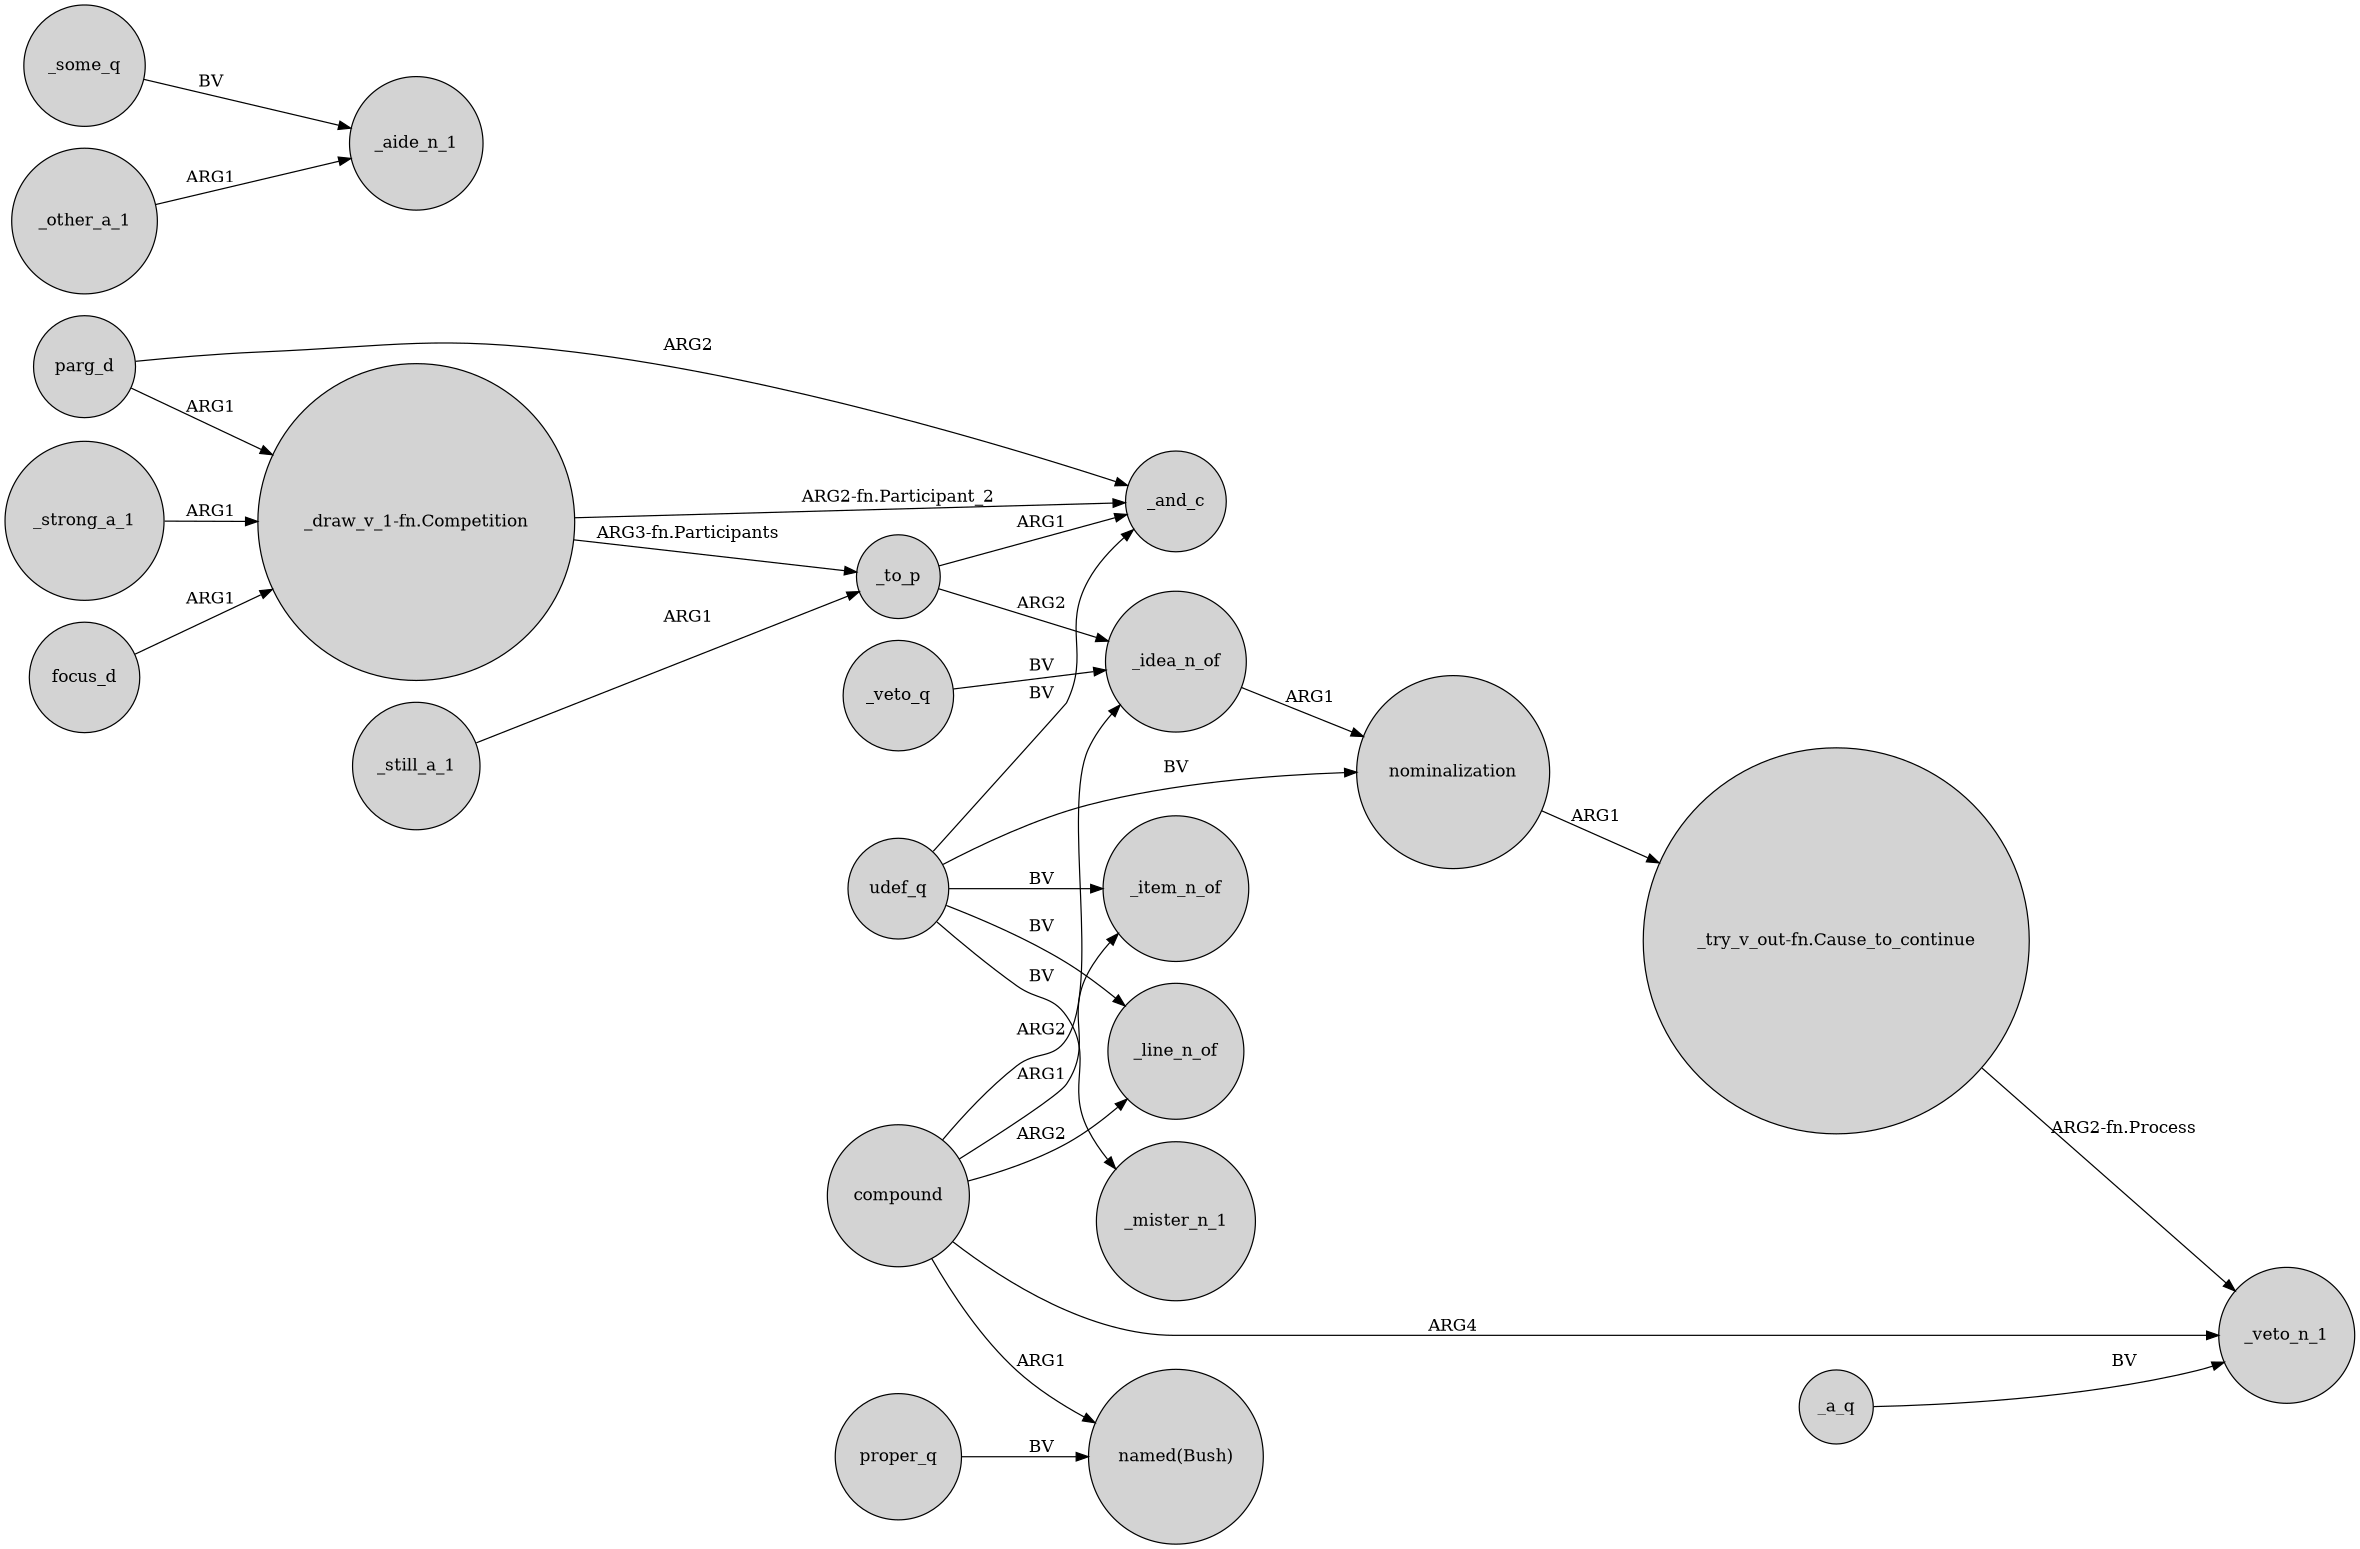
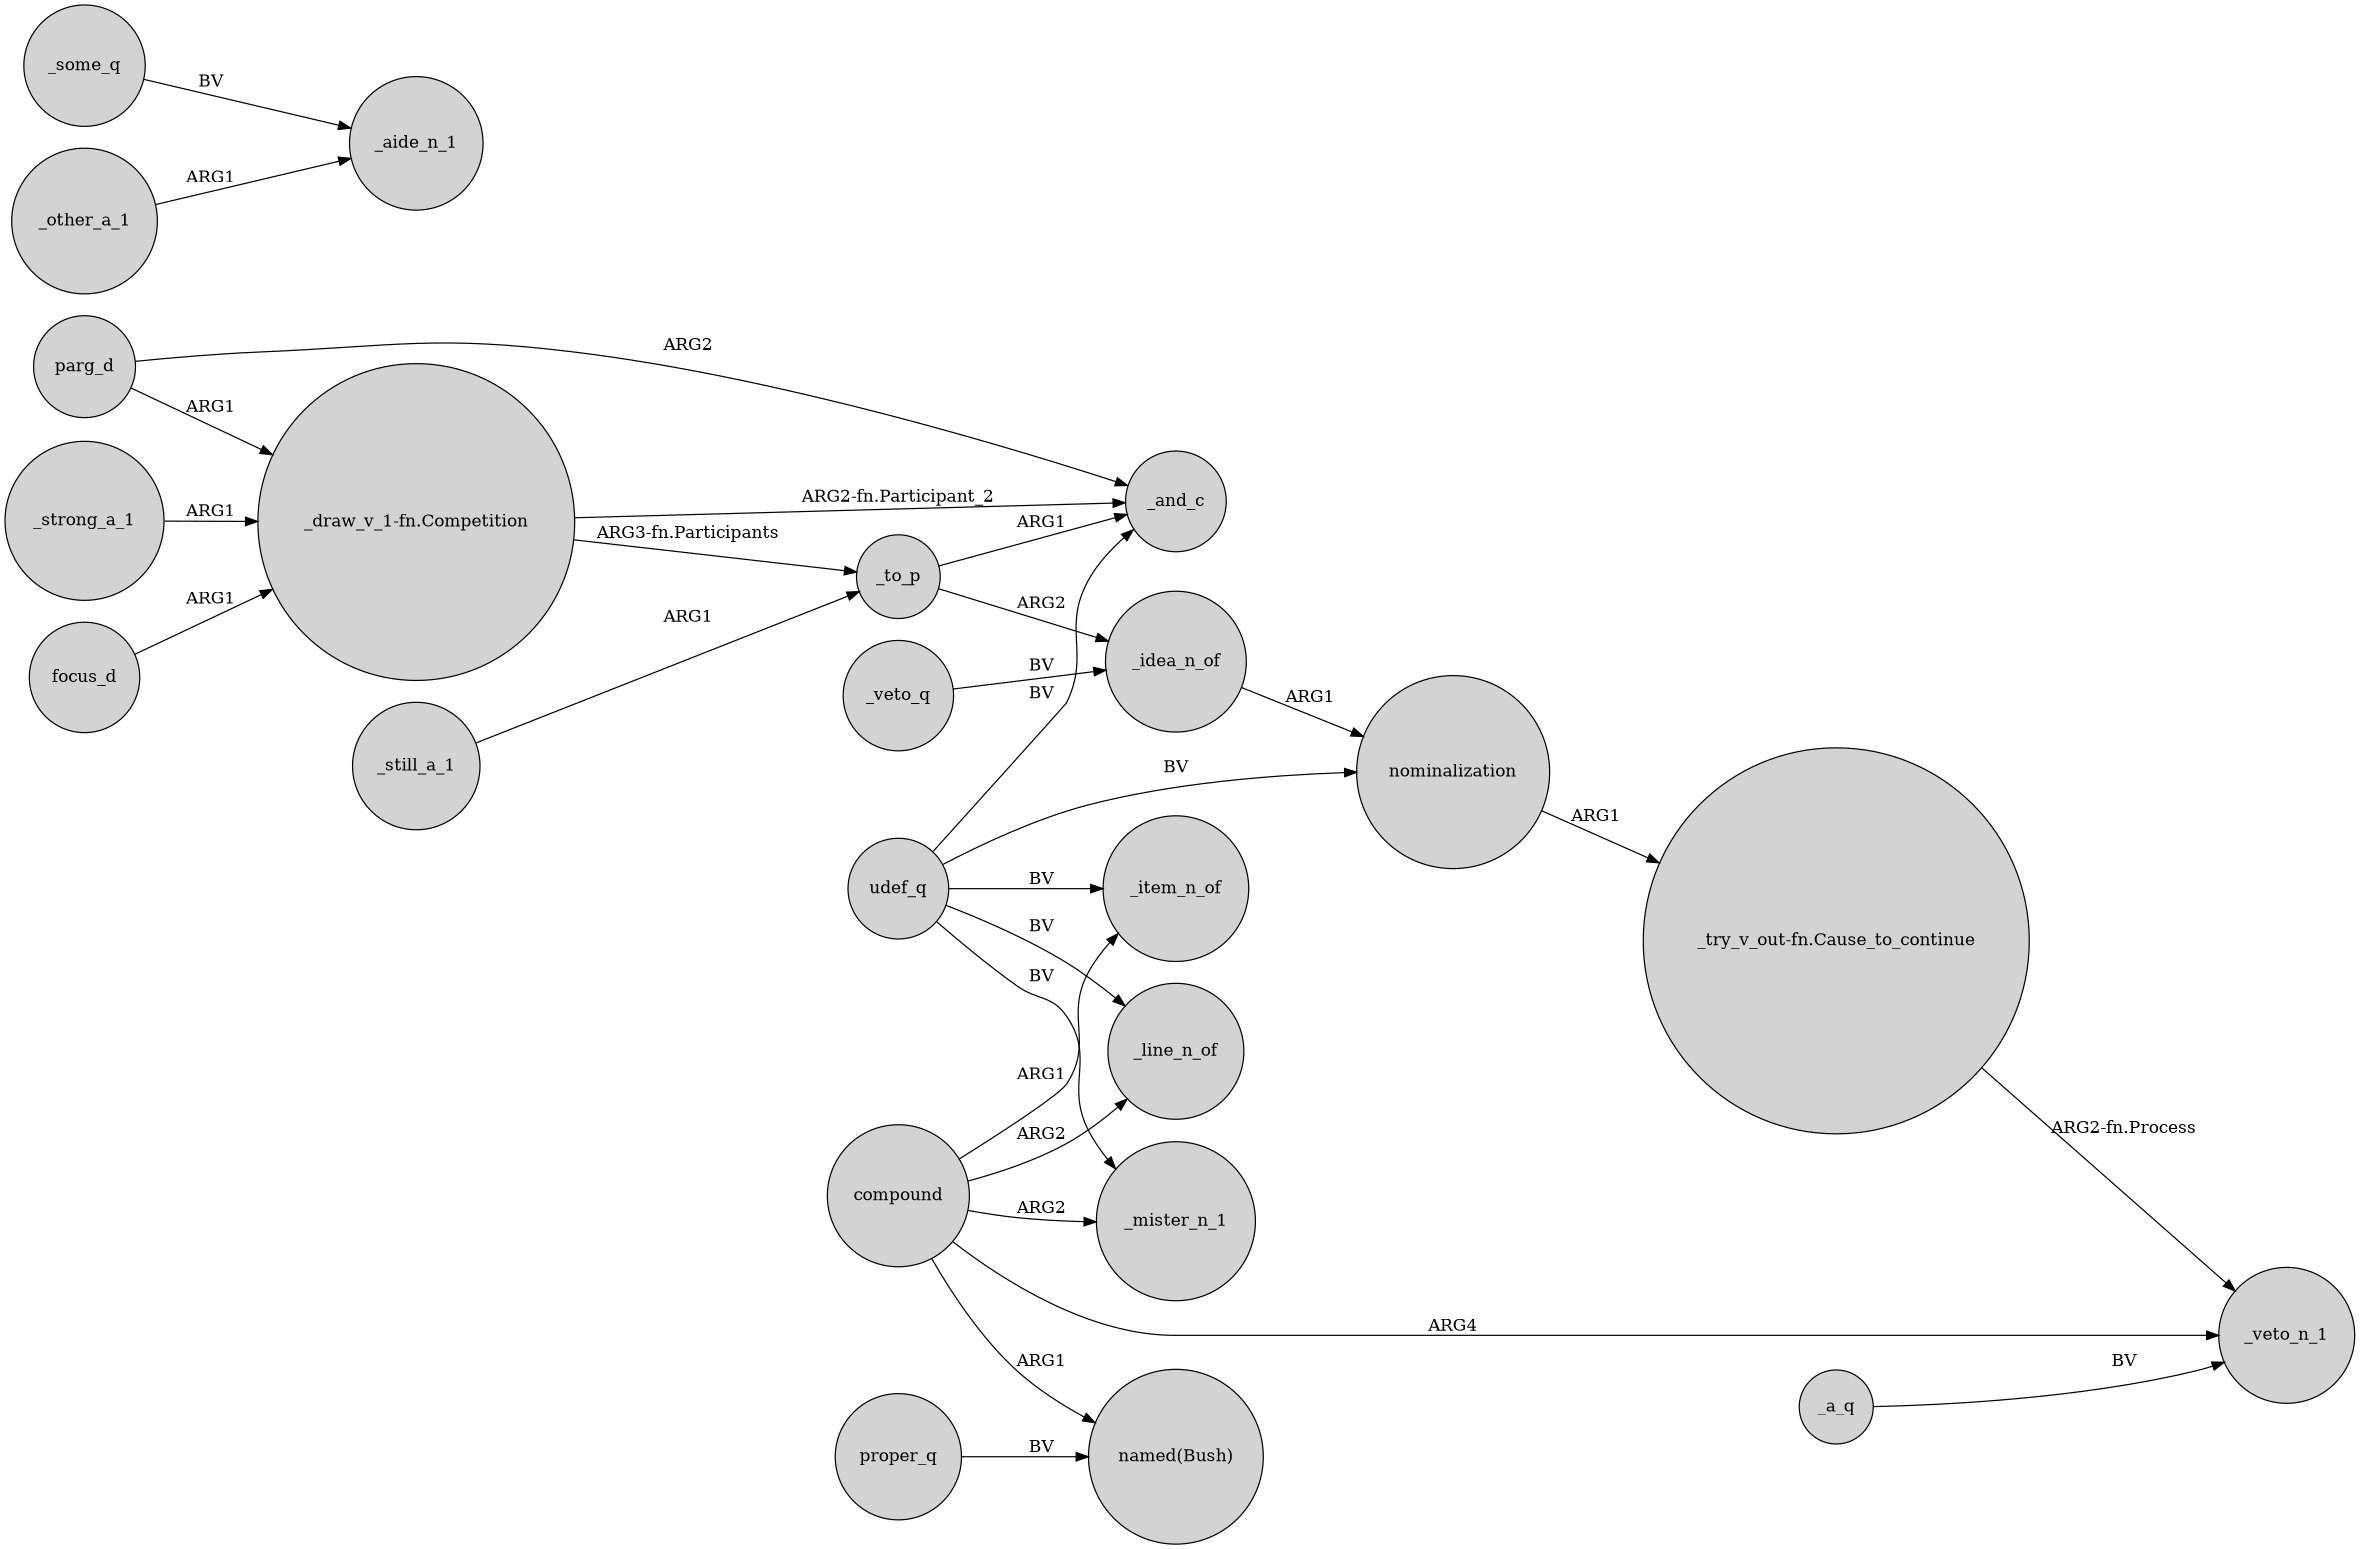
edge "compound" -> "_idea_n_of": now "compound" -> "_mister_n_1"
